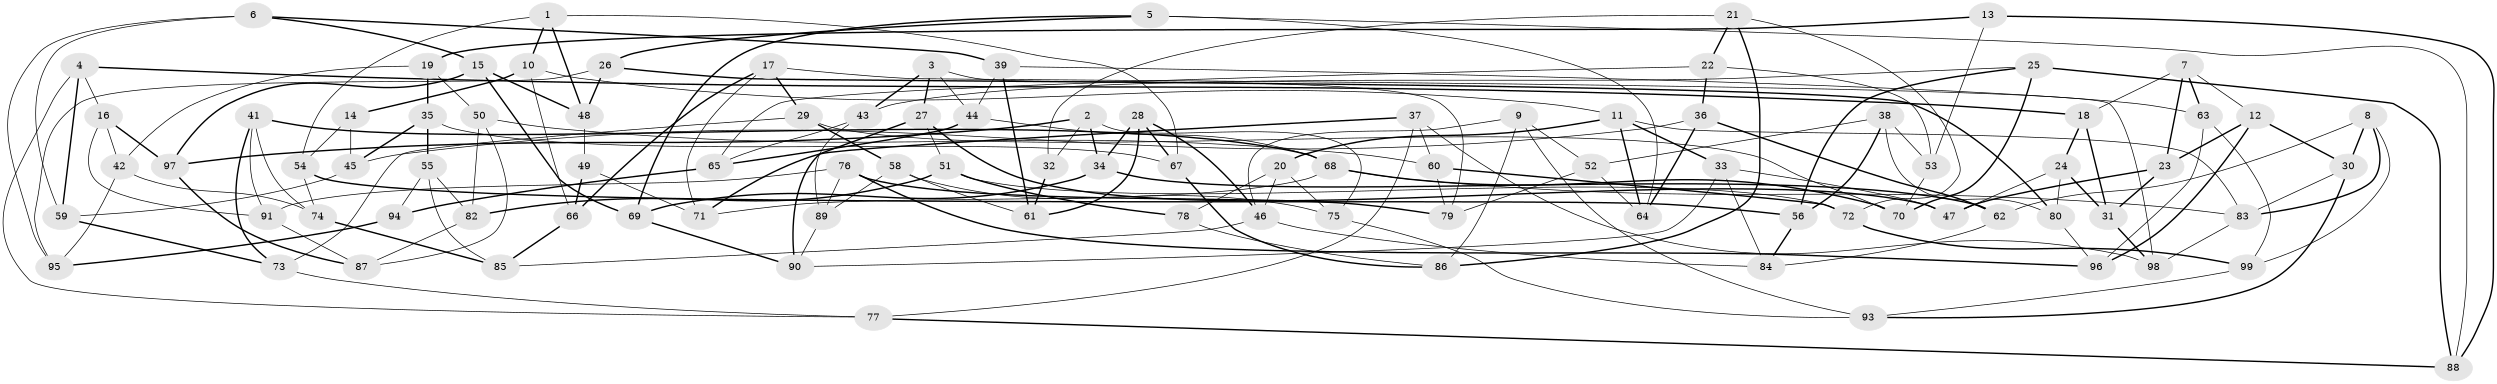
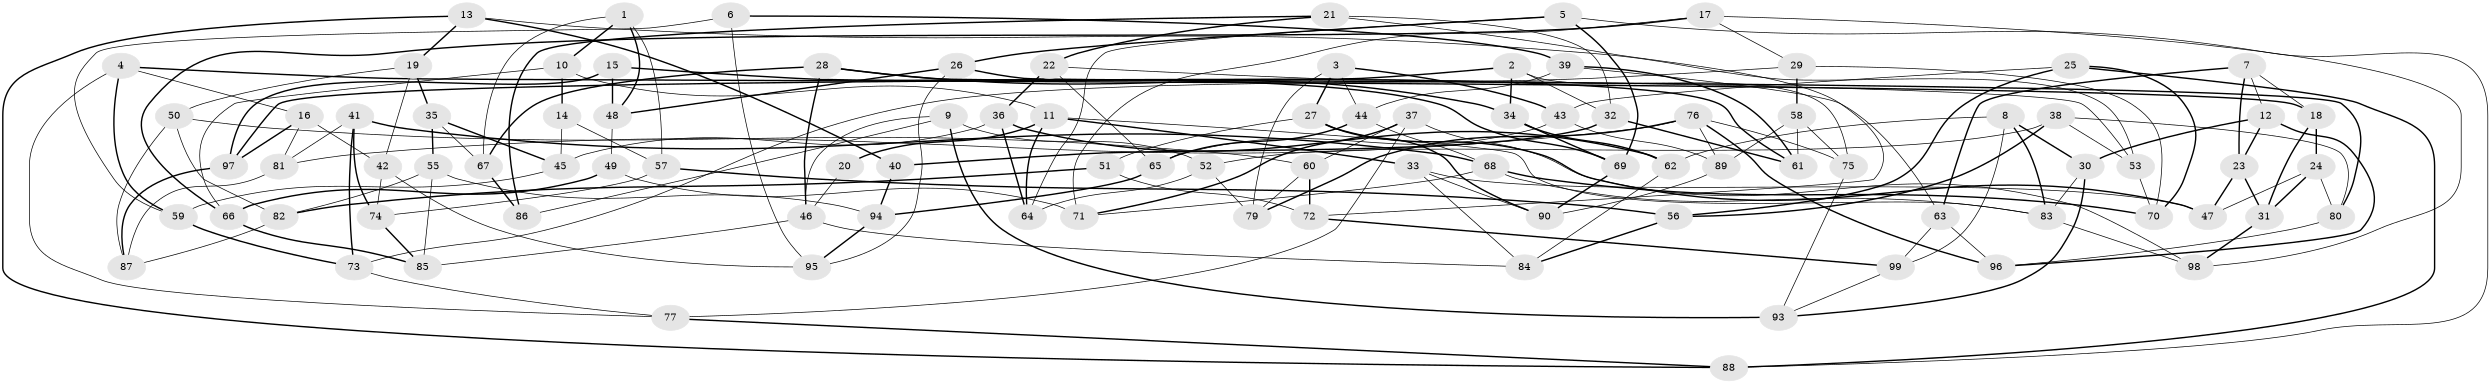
edge "6" -- "15": removed
edge "17" -- "29": style bold -> solid
node "54": label "54" -> "57"
node "40": added
edge "41" -- "74": style solid -> bold
edge "20" -- "75": now "76" -- "75"
node "91": label "91" -> "81"
node "78": removed
edge "9" -- "93": style solid -> bold
